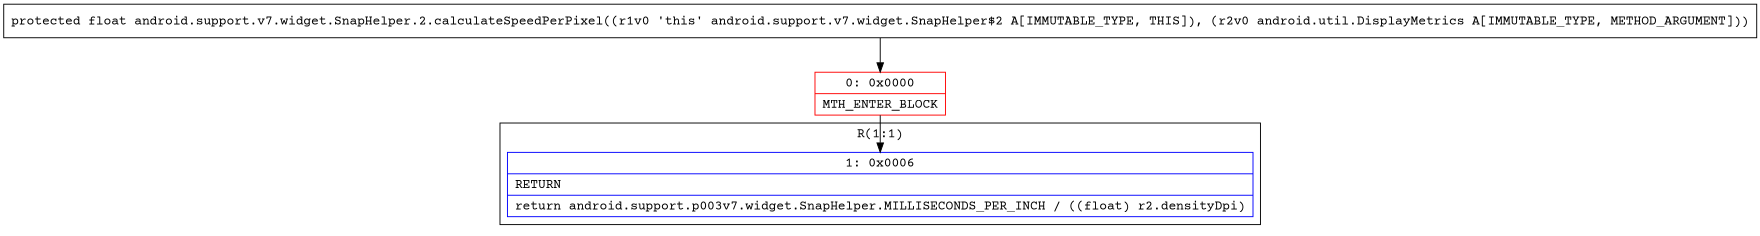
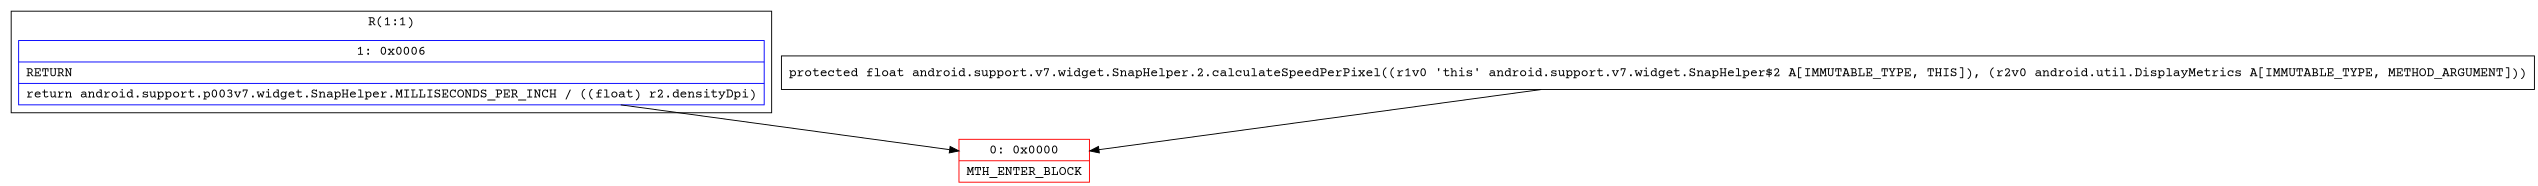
edge "0: 0x0000" -> "1: 0x0006": reversed
